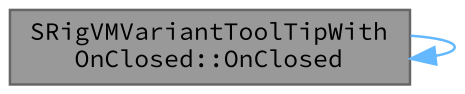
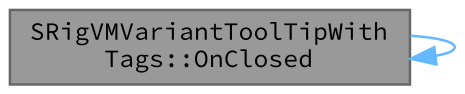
node "SRigVMVariantToolTipWith OnClosed::OnClosed": label "SRigVMVariantToolTipWith OnClosed::OnClosed" -> "SRigVMVariantToolTipWith Tags::OnClosed"
